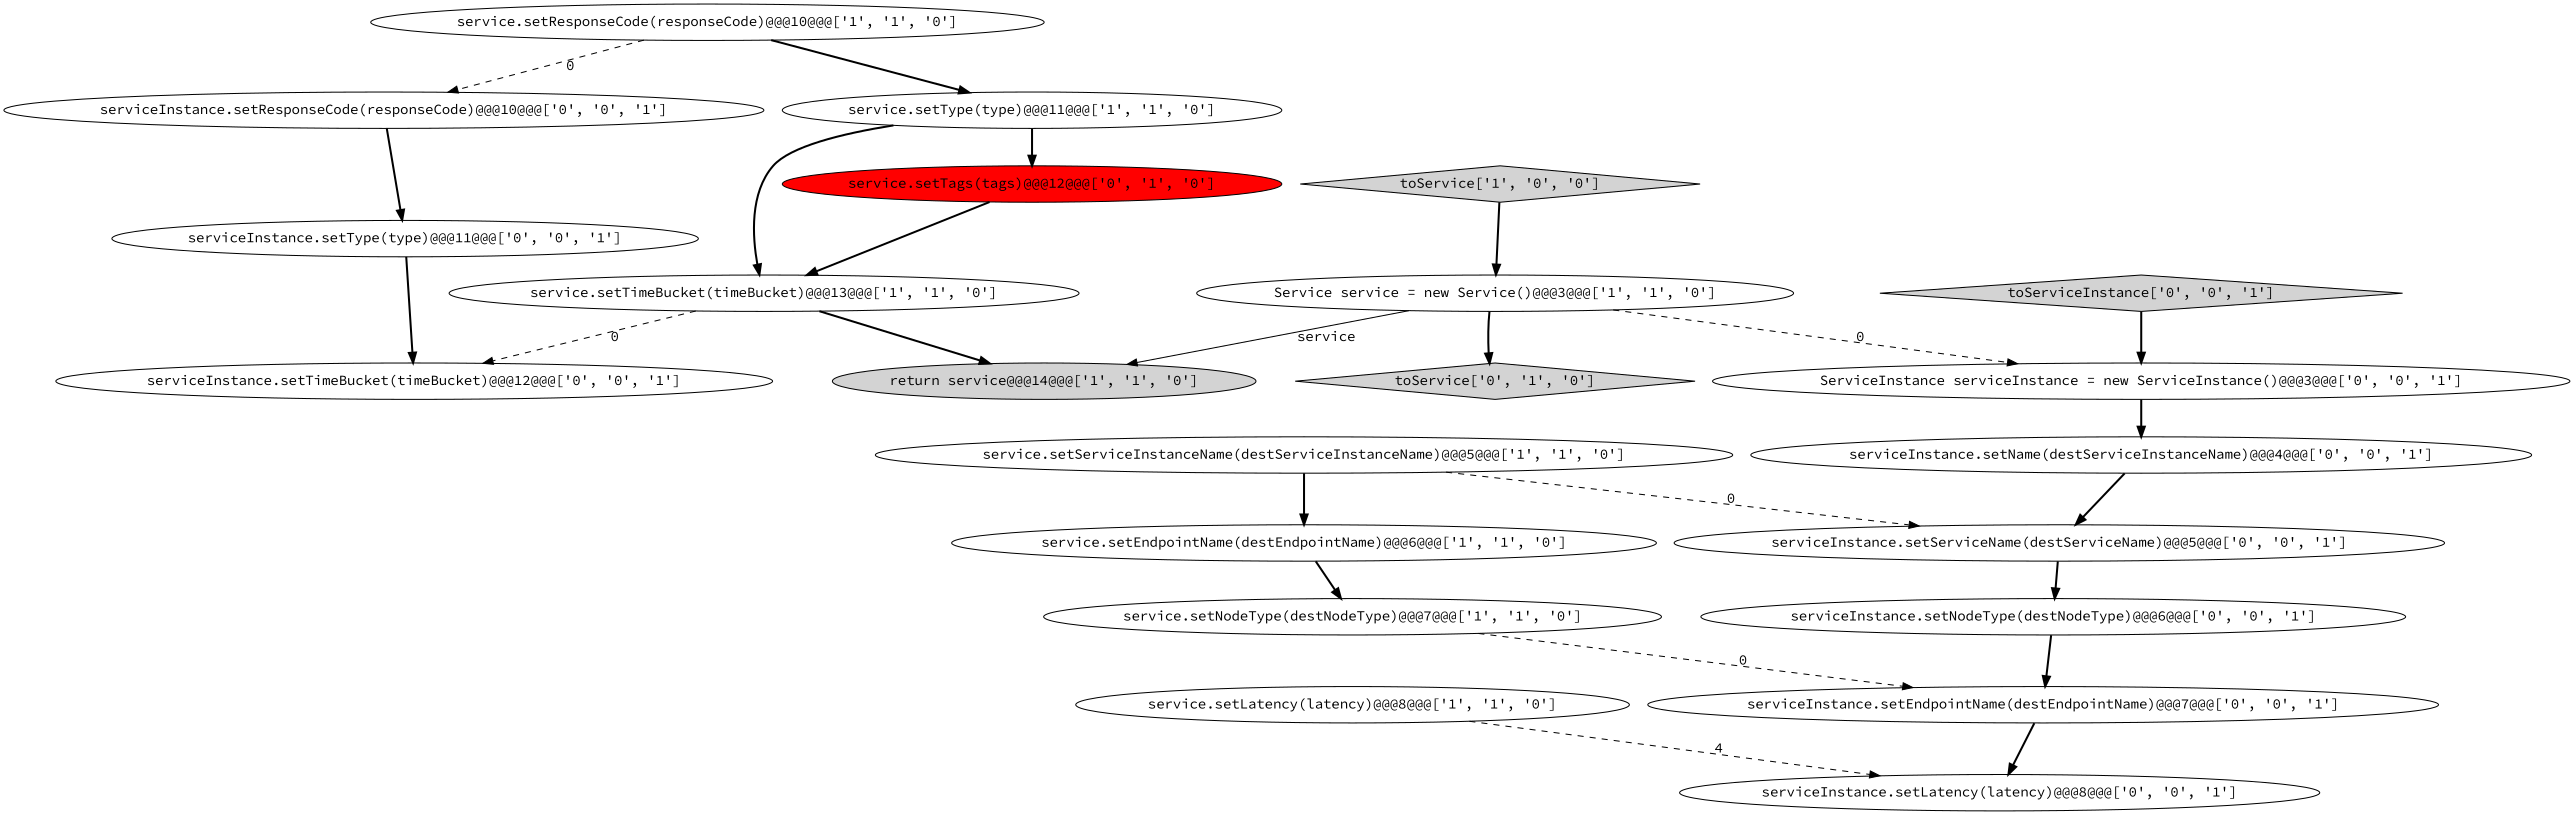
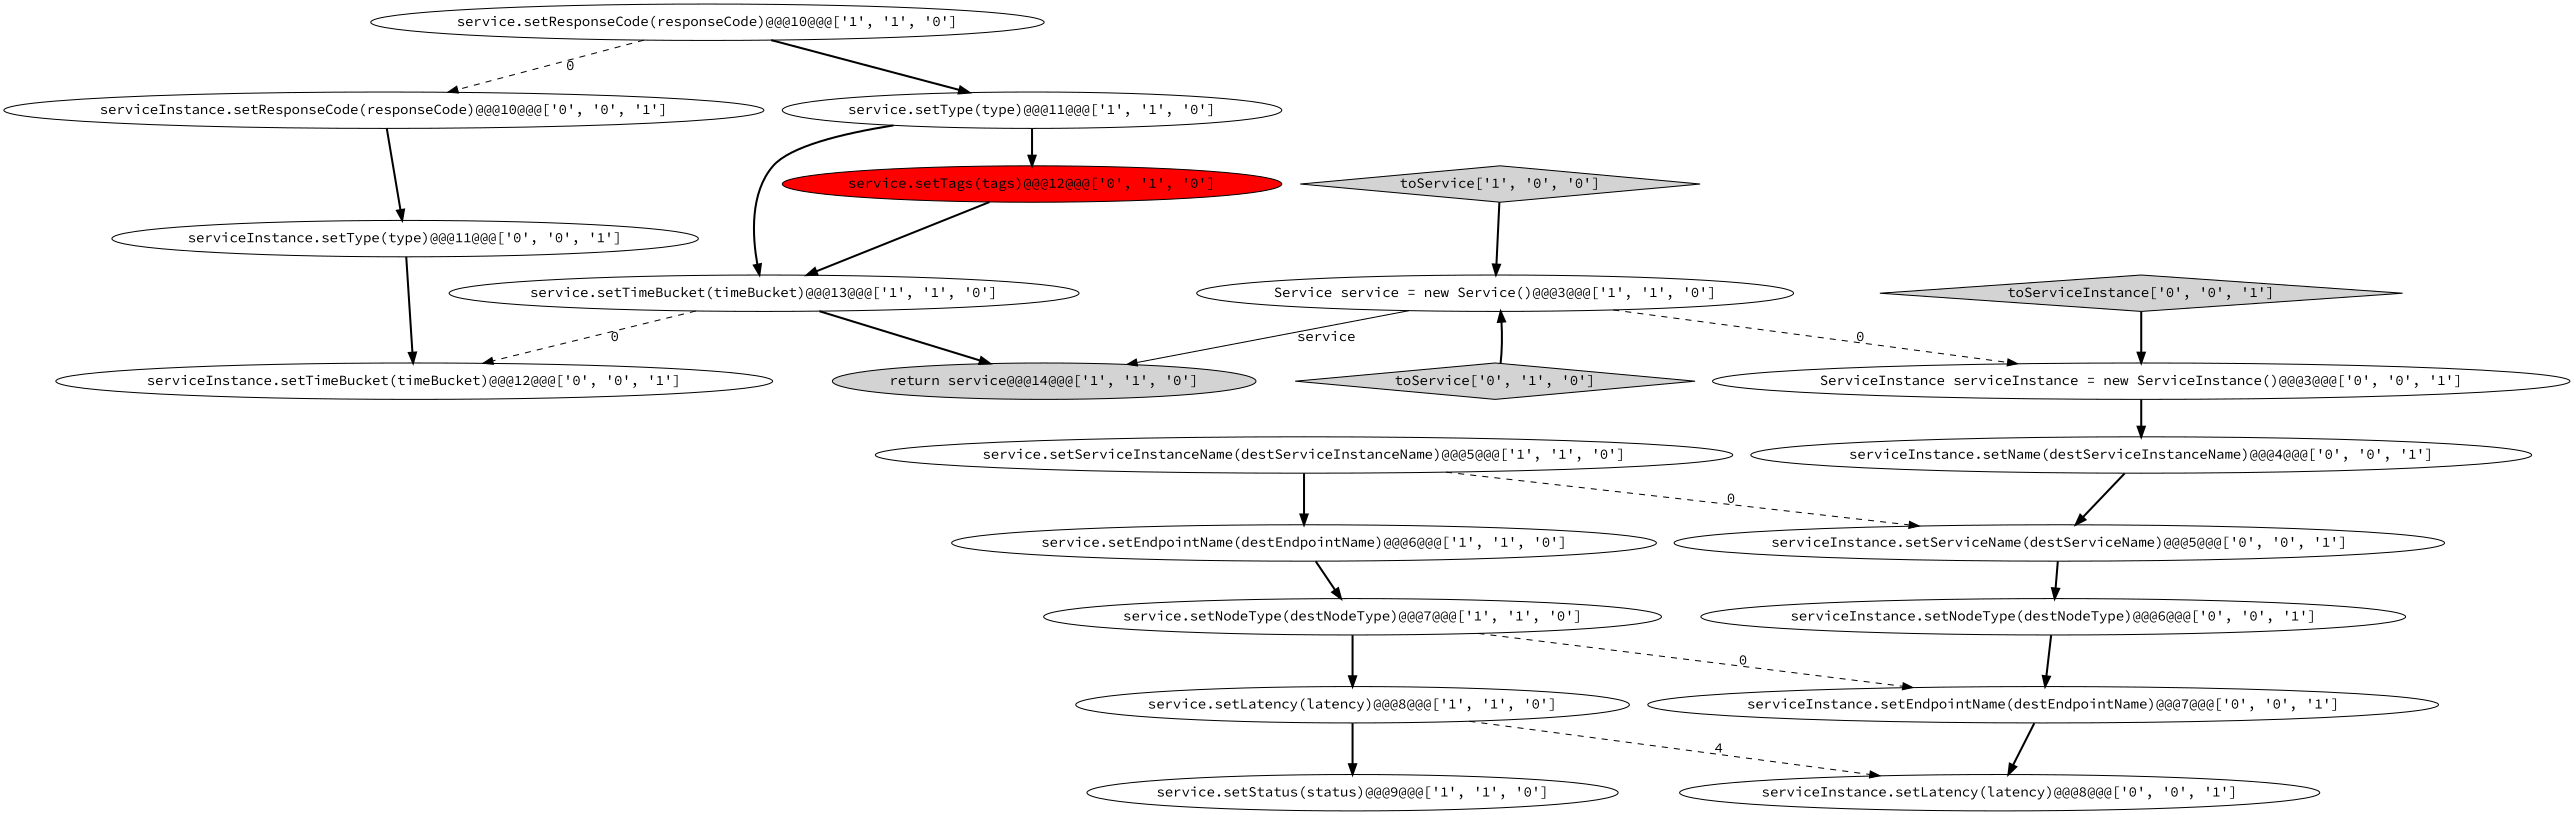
edge "Service service = new Service()@@@3@@@['1', '1', '0']" -> "toService['0', '1', '0']": reversed
edge "service.setNodeType(destNodeType)@@@7@@@['1', '1', '0']" -> "service.setLatency(latency)@@@8@@@['1', '1', '0']": added
node "service.setStatus(status)@@@9@@@['1', '1', '0']": added
